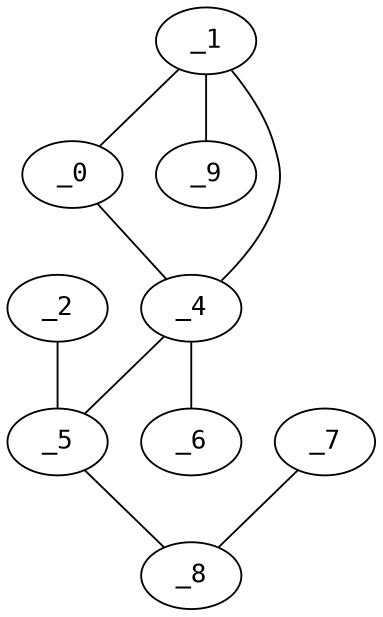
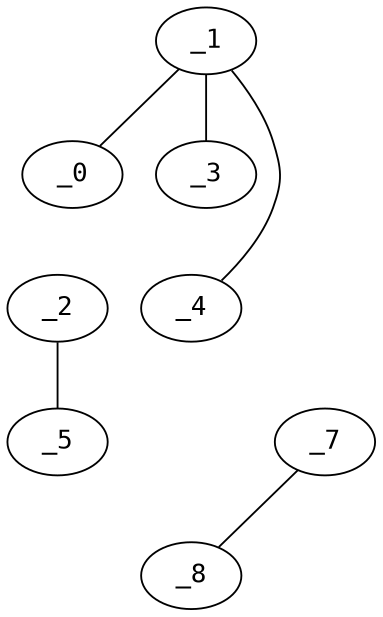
node "_9": label "_9" -> "_3"
edge "_0" -- "_4": removed
edge "_4" -- "_5": removed
node "_6": removed
edge "_5" -- "_8": removed
